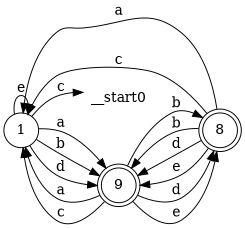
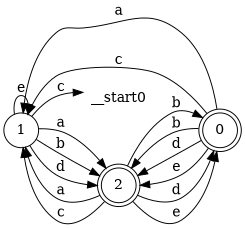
node "8": label "8" -> "0"
node "9": label "9" -> "2"
